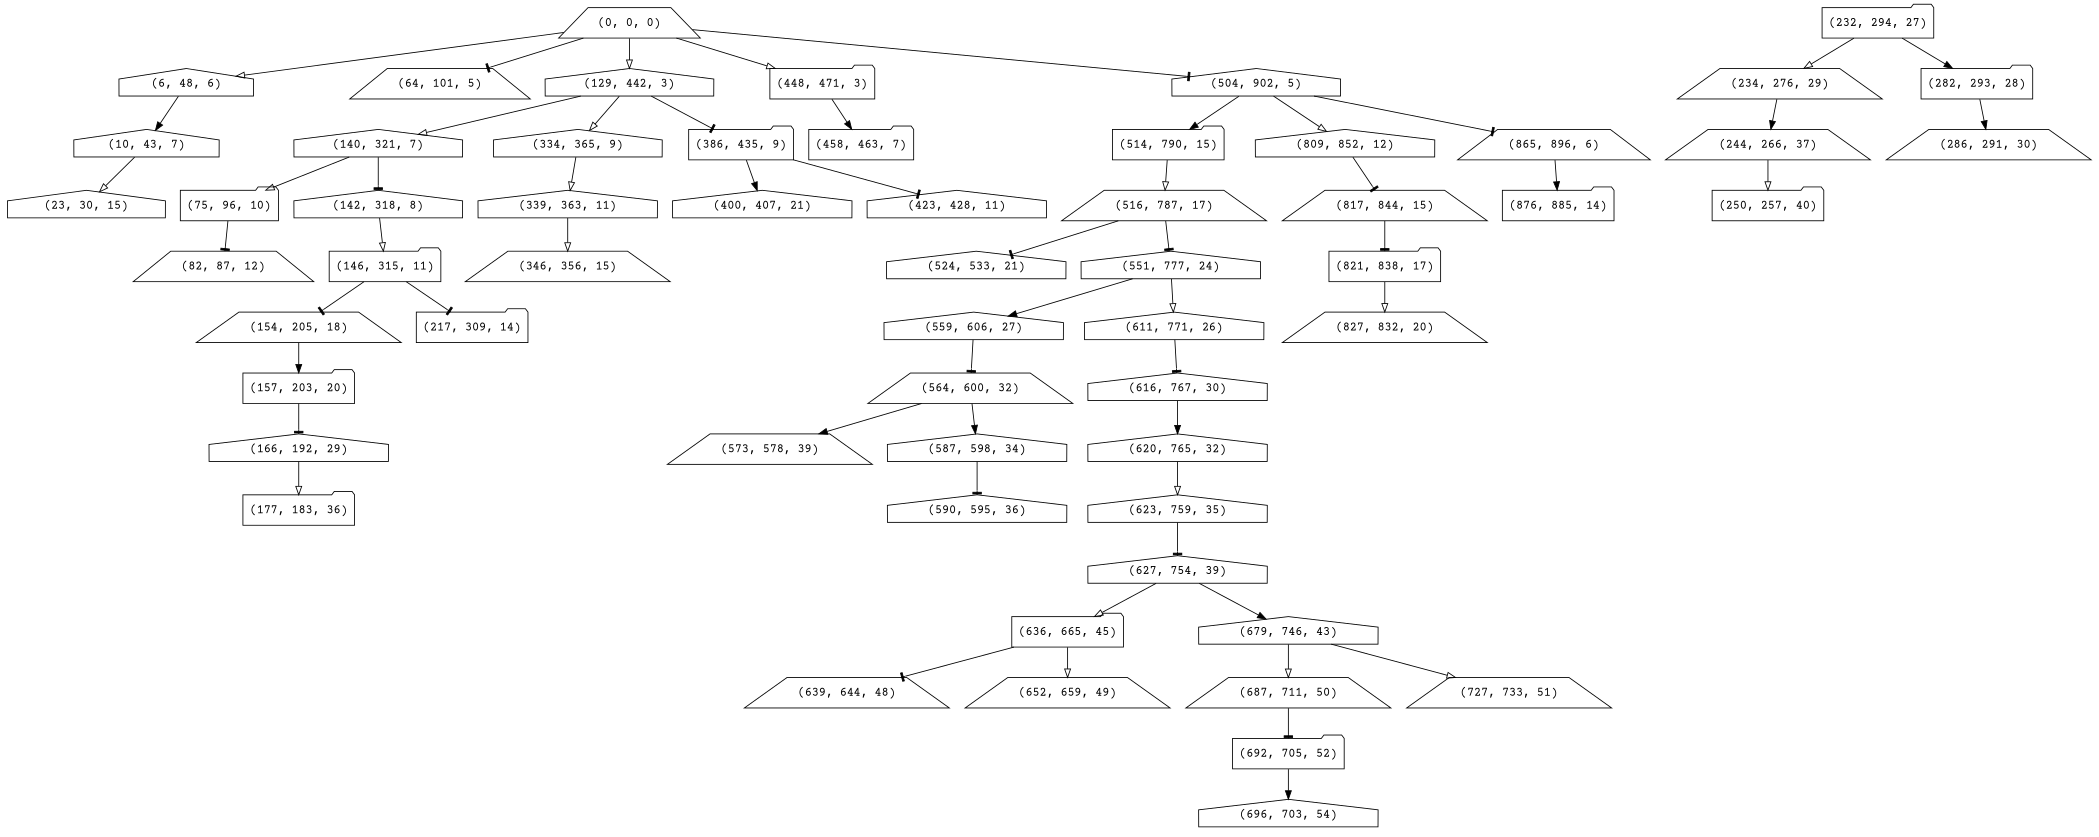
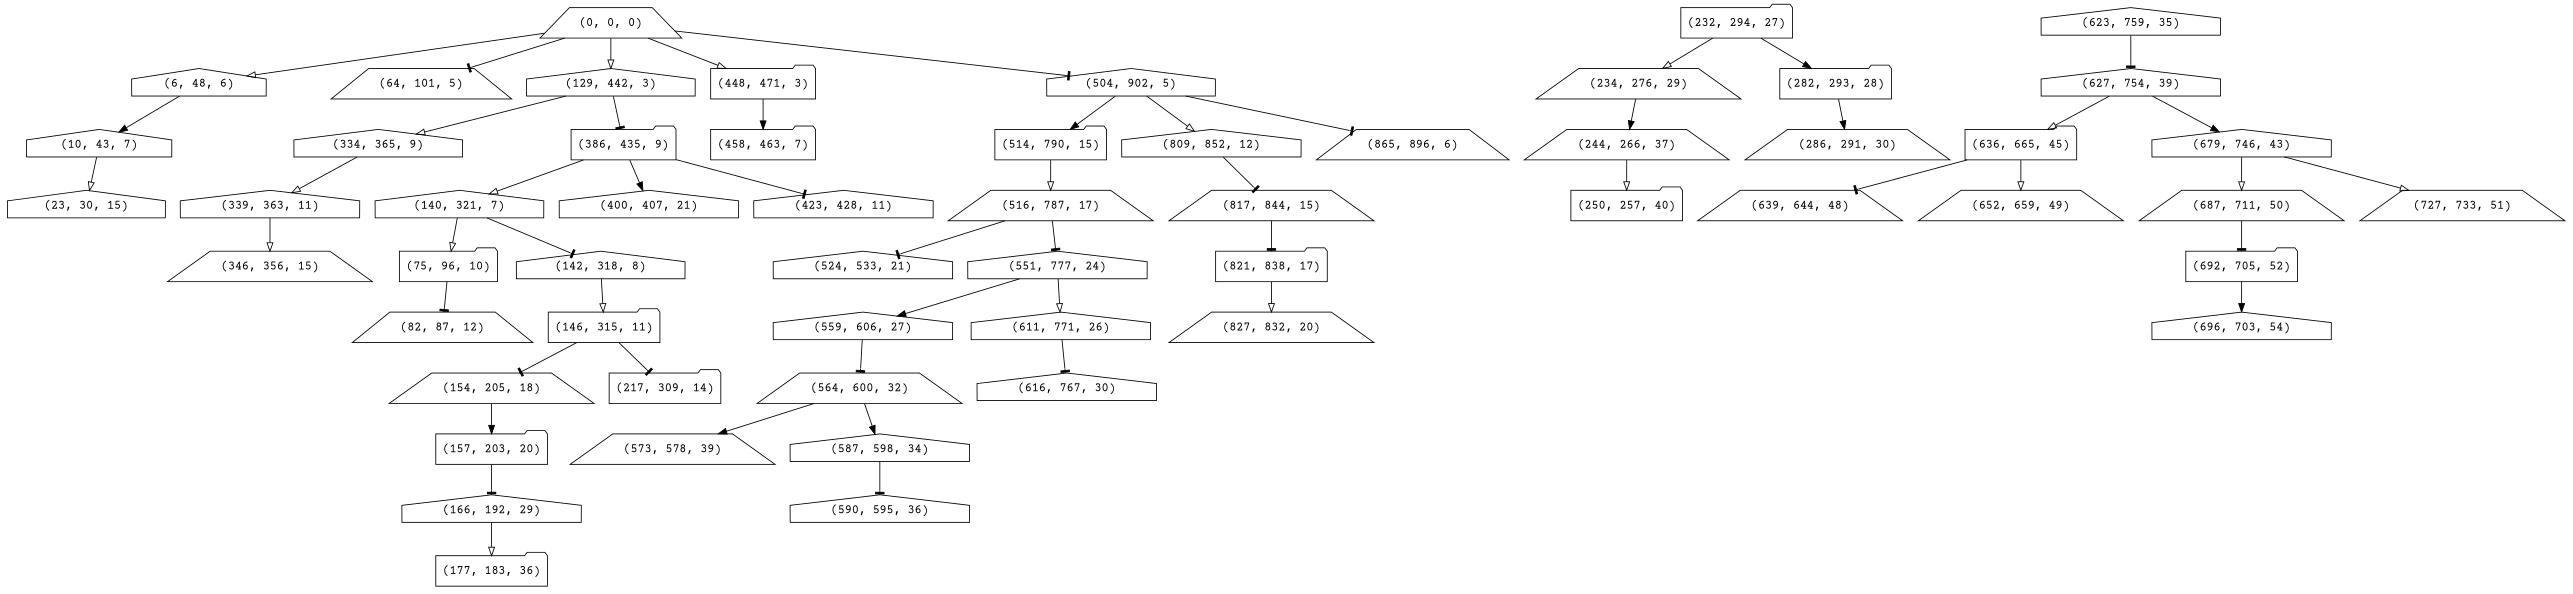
edge "(129, 442, 3)" -> "(140, 321, 7)": now "(386, 435, 9)" -> "(140, 321, 7)"
node "(876, 885, 14)": removed
node "(620, 765, 32)": removed
